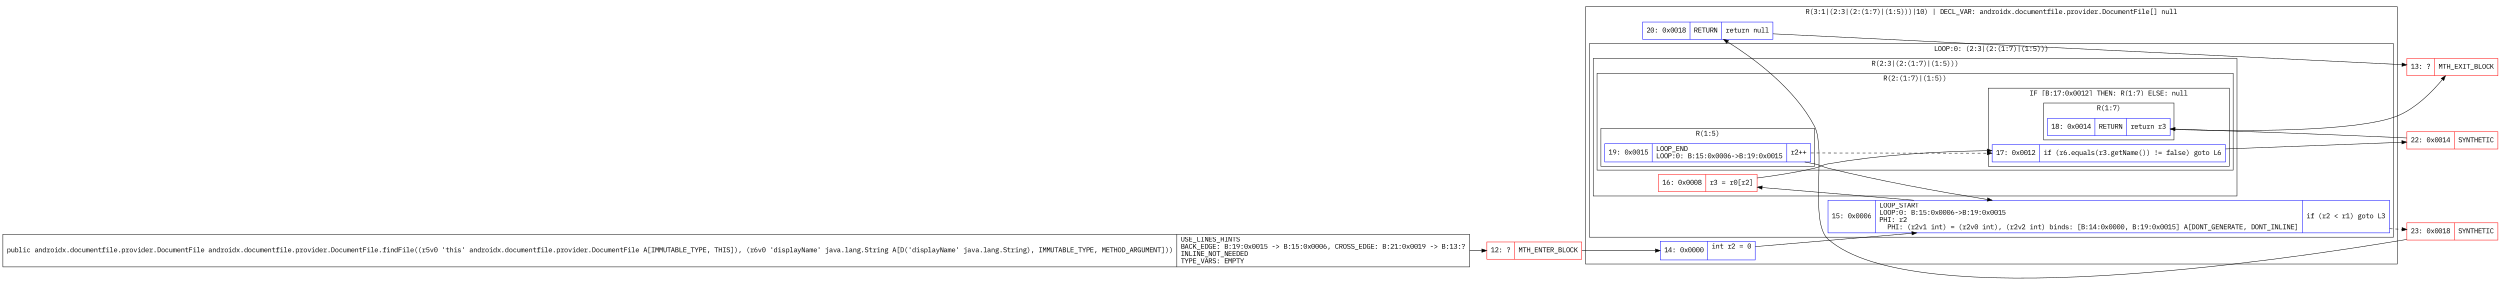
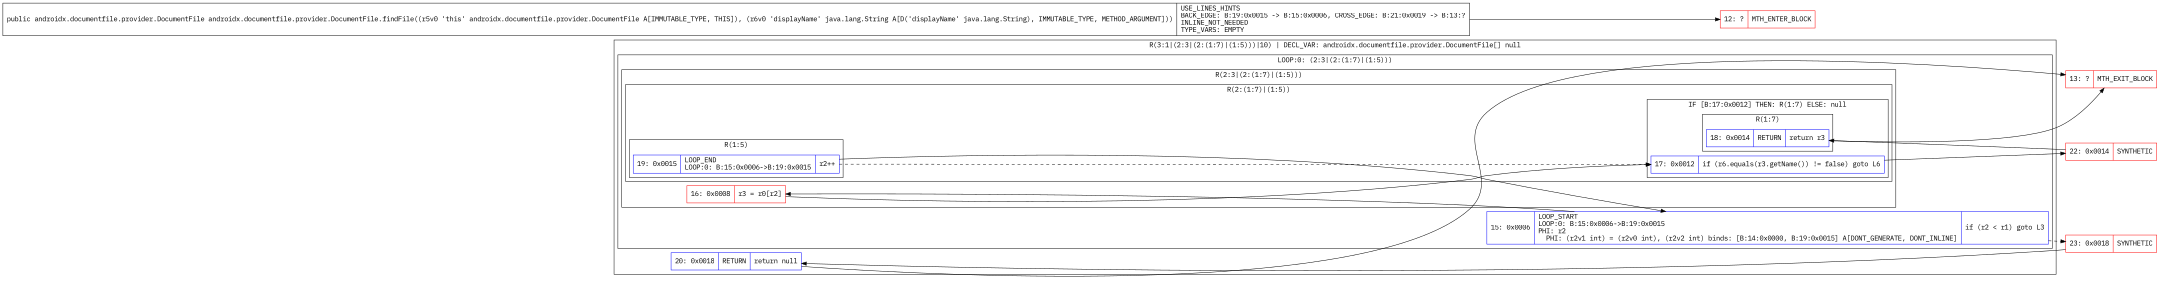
node "14: 0x0000": removed
